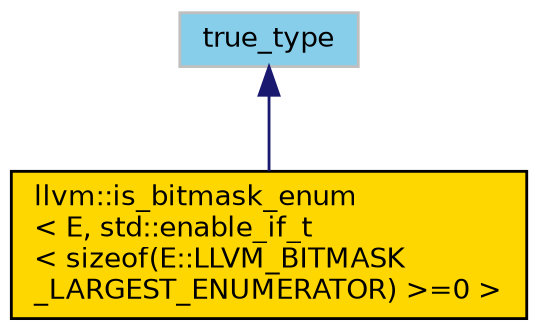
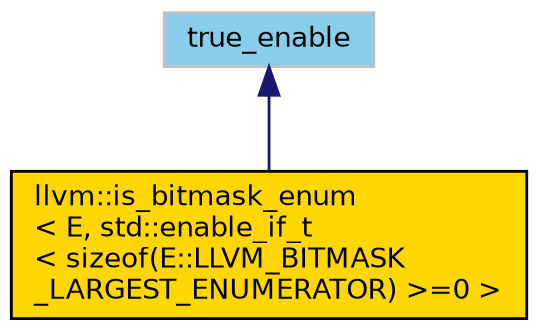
node "true_type": label "true_type" -> "true_enable"
